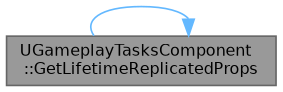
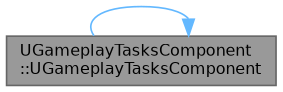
node "UGameplayTasksComponent ::GetLifetimeReplicatedProps": label "UGameplayTasksComponent ::GetLifetimeReplicatedProps" -> "UGameplayTasksComponent ::UGameplayTasksComponent"
